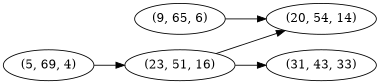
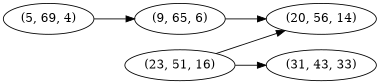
node "(20, 54, 14)": label "(20, 54, 14)" -> "(20, 56, 14)"
edge "(5, 69, 4)" -> "(23, 51, 16)": now "(5, 69, 4)" -> "(9, 65, 6)"
